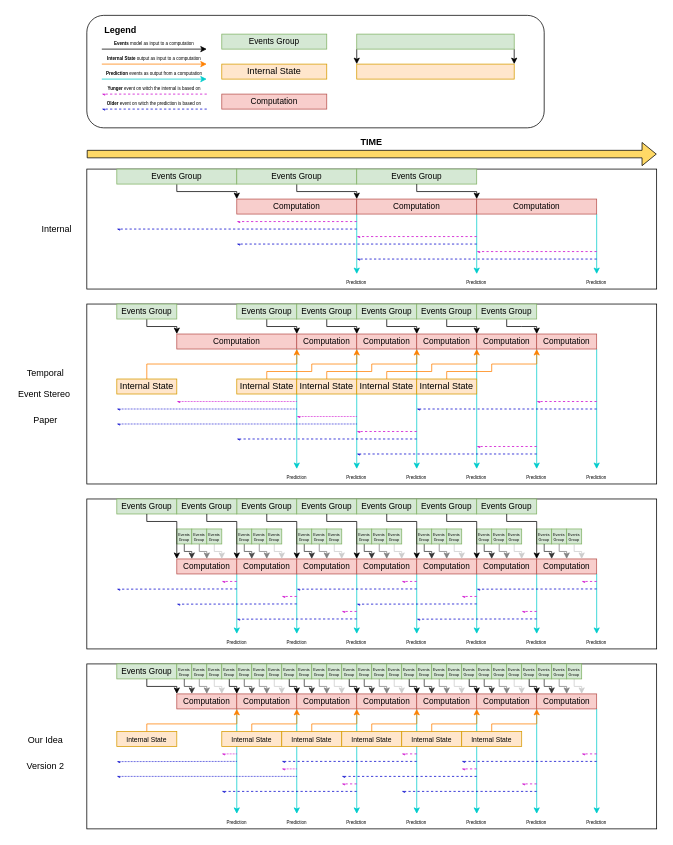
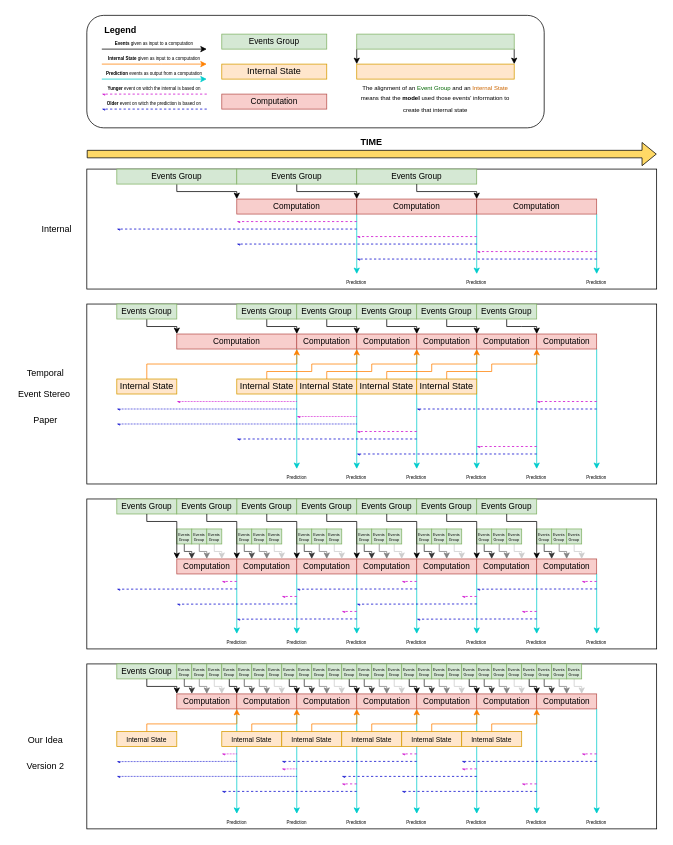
node "Events model as input to a computation": label "Events model as input to a computation" -> "Events given as input to a computation"
node "Internal State output as input to a computation": label "Internal State output as input to a computation" -> "Internal State given as input to a computation"
node "The alignment of an Event Group and an Internal State means that the model used those events' information to create that internal state": added
